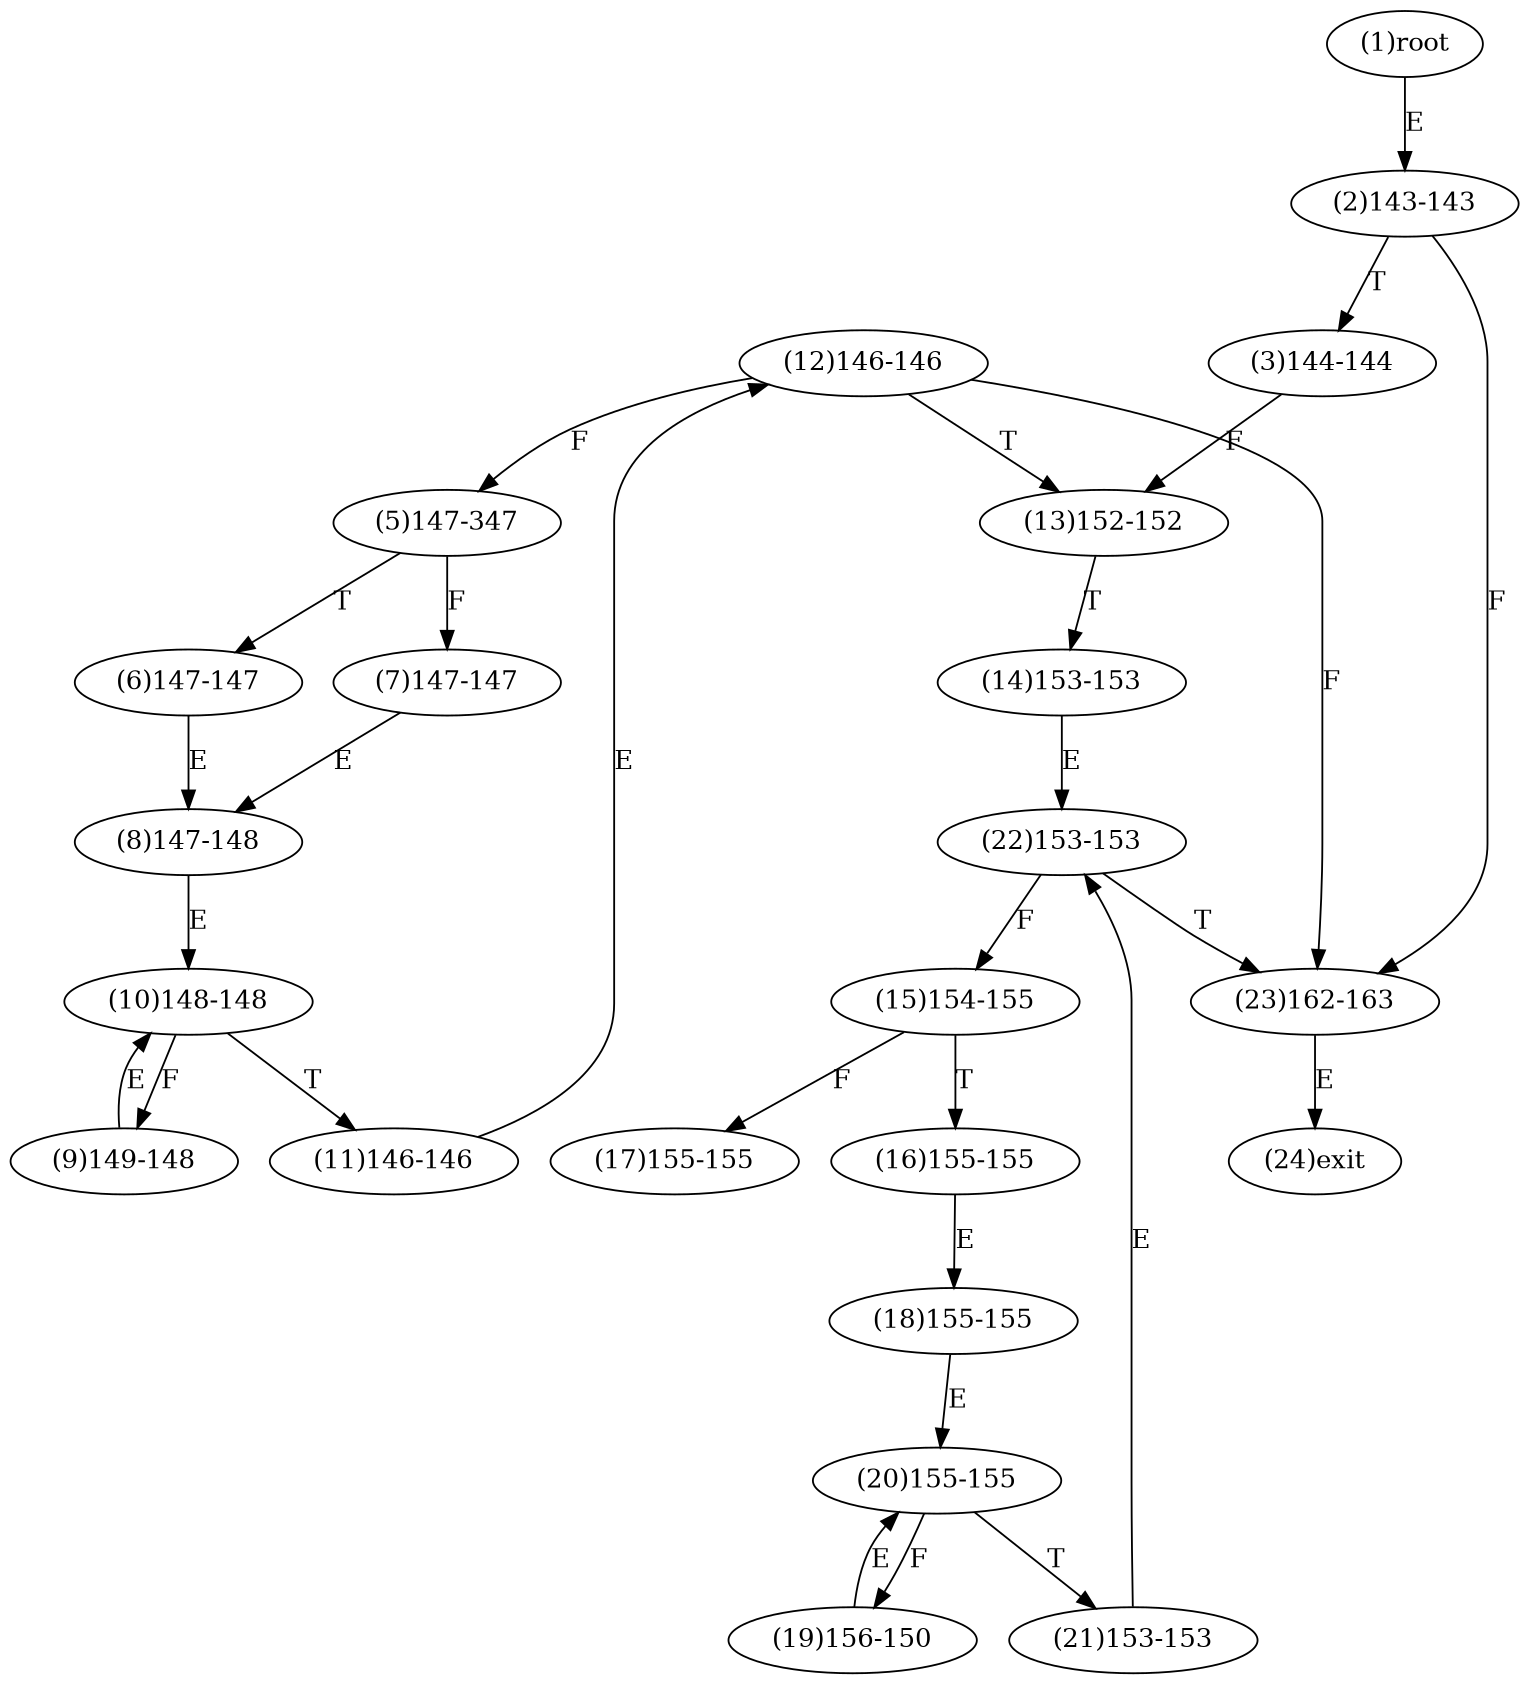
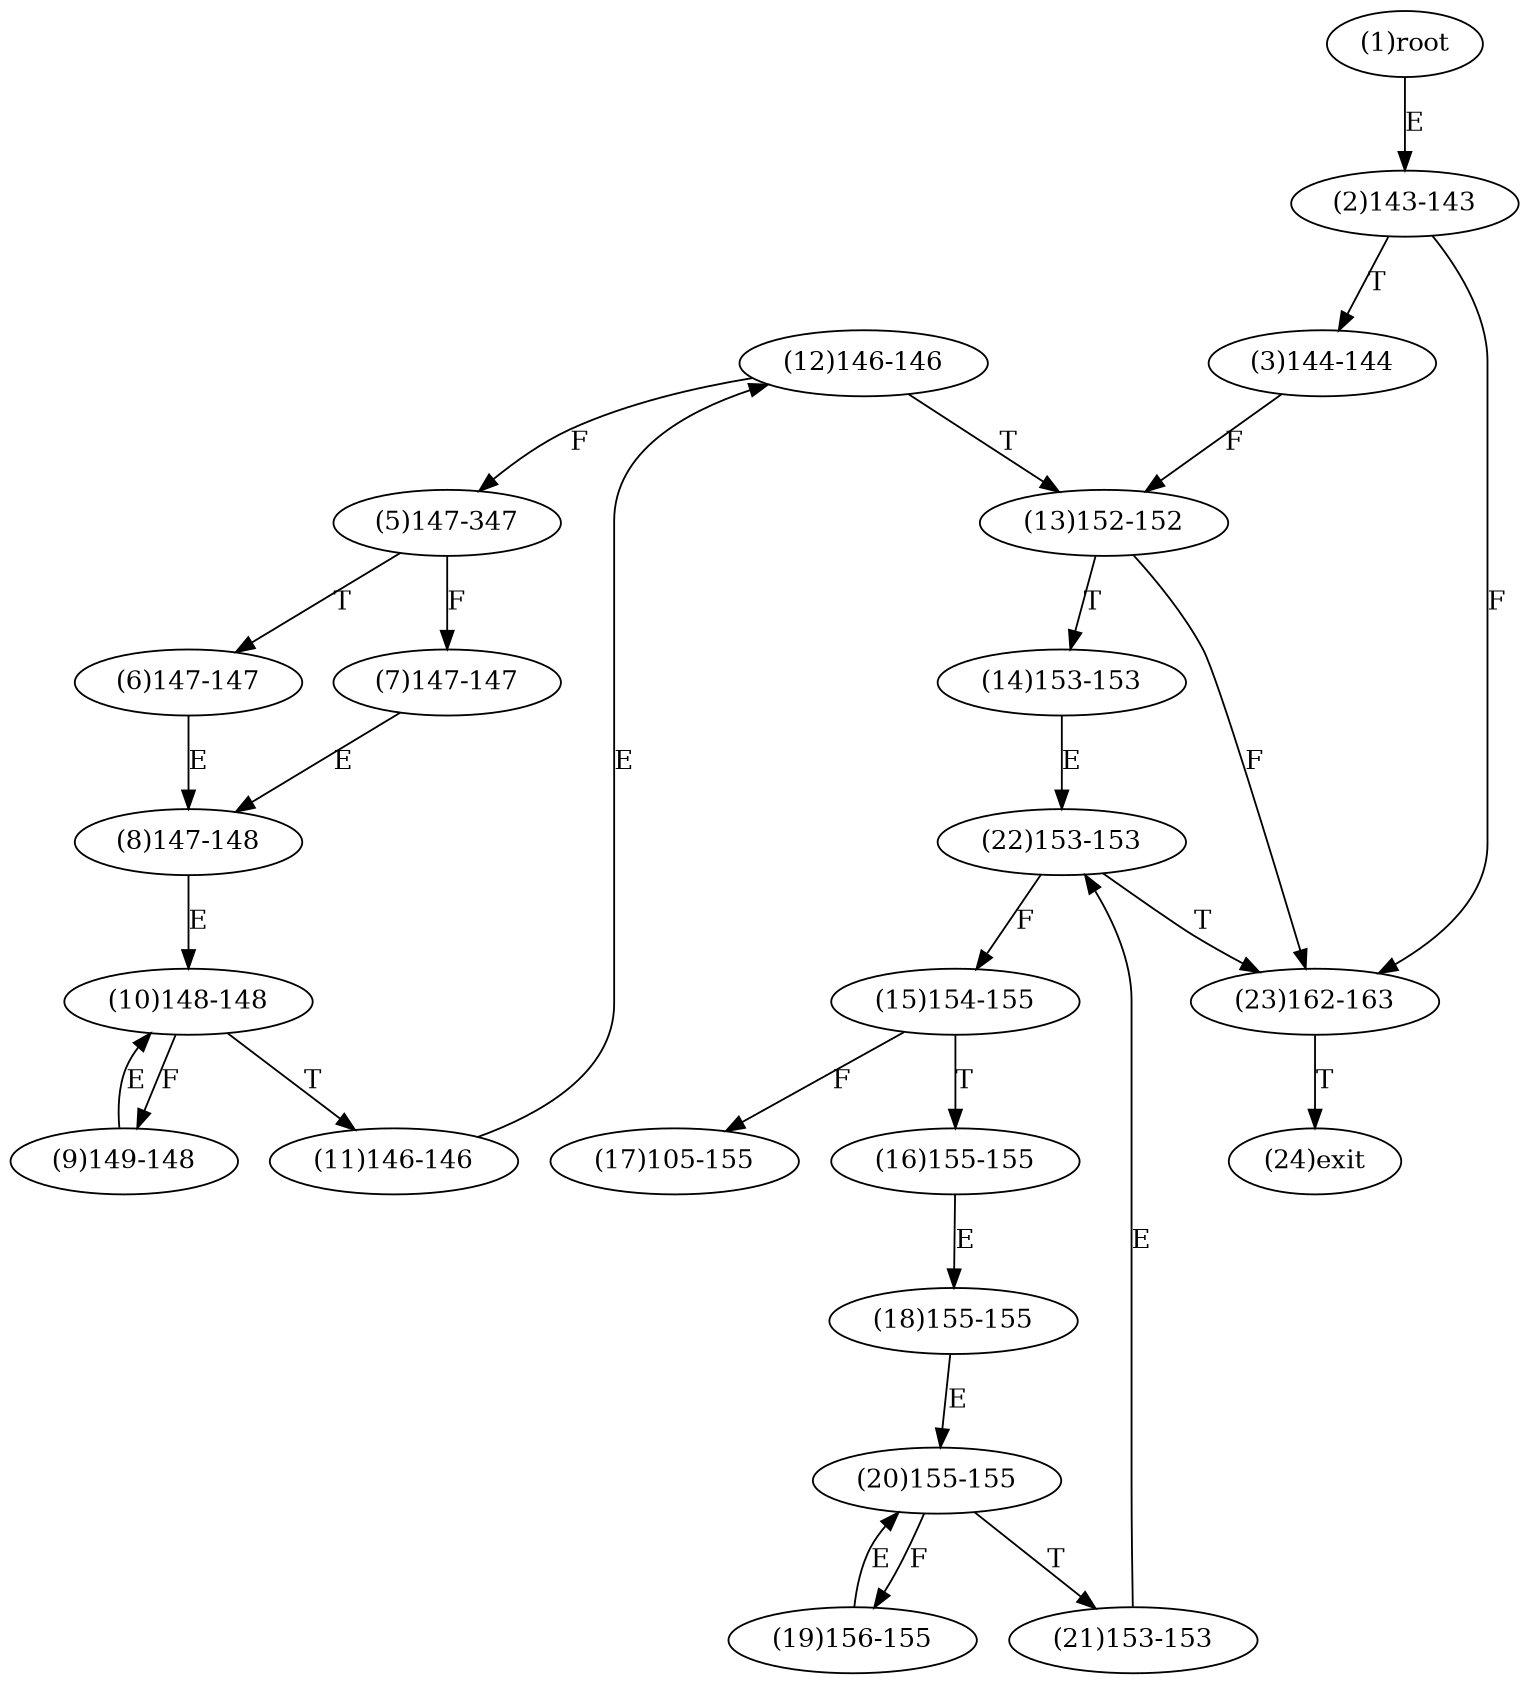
edge "(12)146-146" -> "(23)162-163": now "(13)152-152" -> "(23)162-163"
edge "(23)162-163" -> "(24)exit": label "E" -> "T"
node "(17)155-155": label "(17)155-155" -> "(17)105-155"
node "(19)156-150": label "(19)156-150" -> "(19)156-155"
